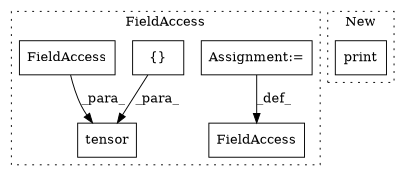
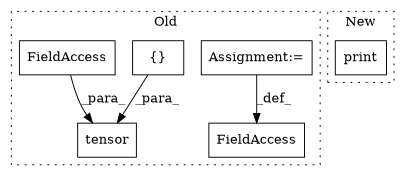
cluster "FieldAccess": label "FieldAccess" -> "Old"
